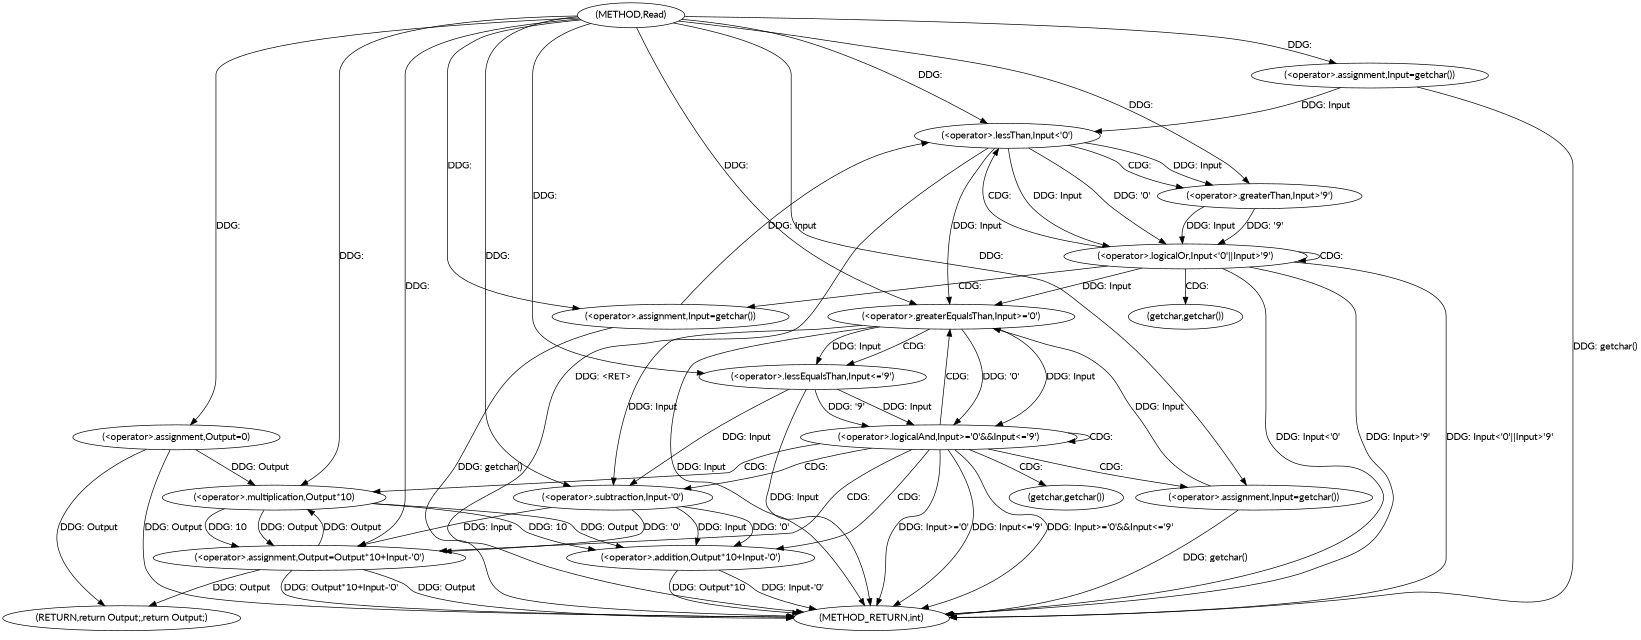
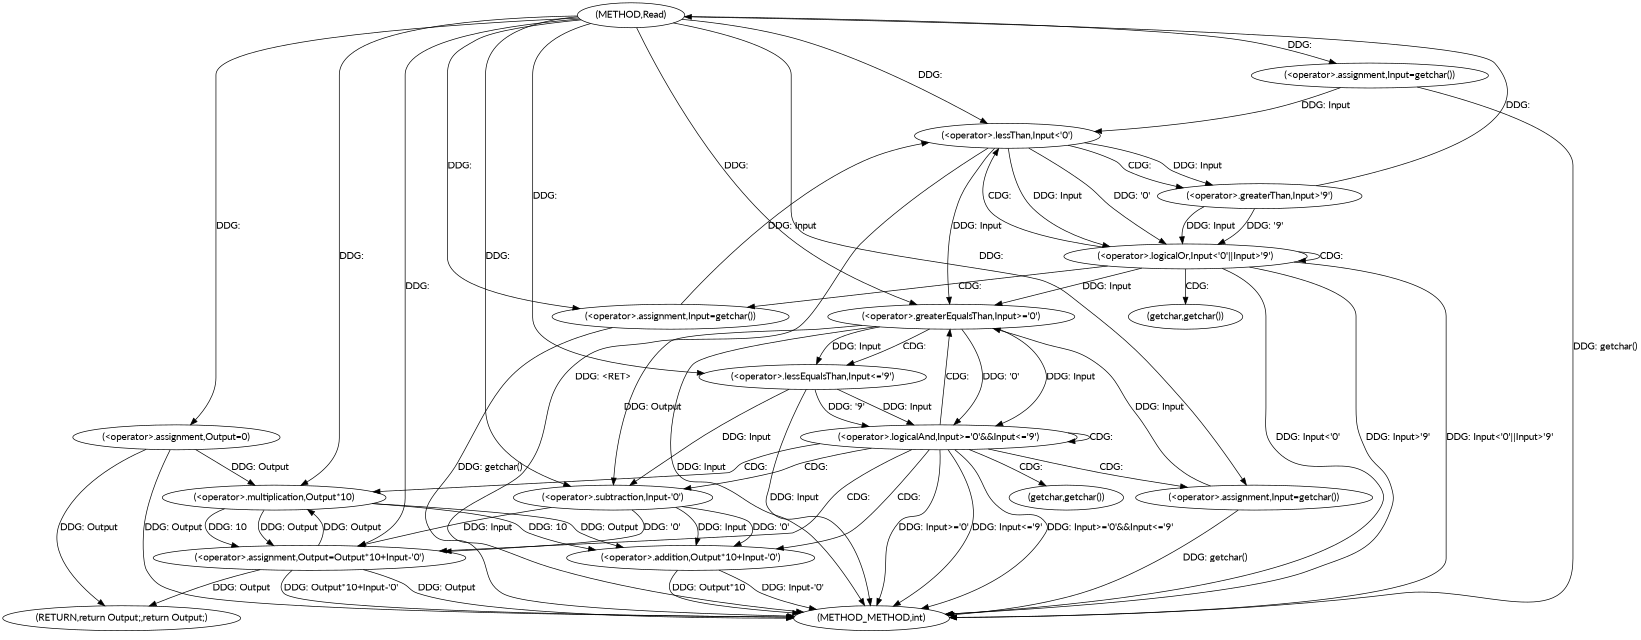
edge "(METHOD,Read)" -> "(<operator>.greaterThan,Input>'9')": reversed
edge "(<operator>.greaterEqualsThan,Input>='0')" -> "(<operator>.subtraction,Input-'0')": label "DDG: Input" -> "DDG: Output"
node "(METHOD_RETURN,int)": label "(METHOD_RETURN,int)" -> "(METHOD_METHOD,int)"
